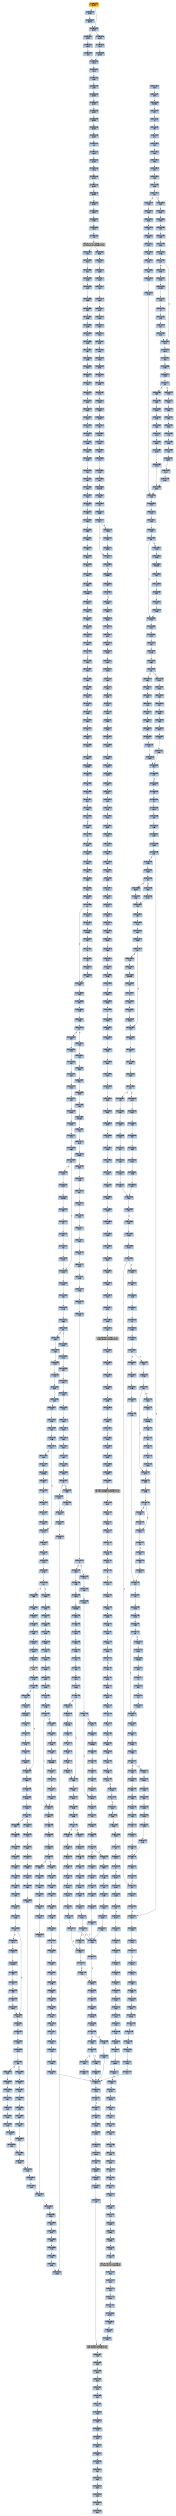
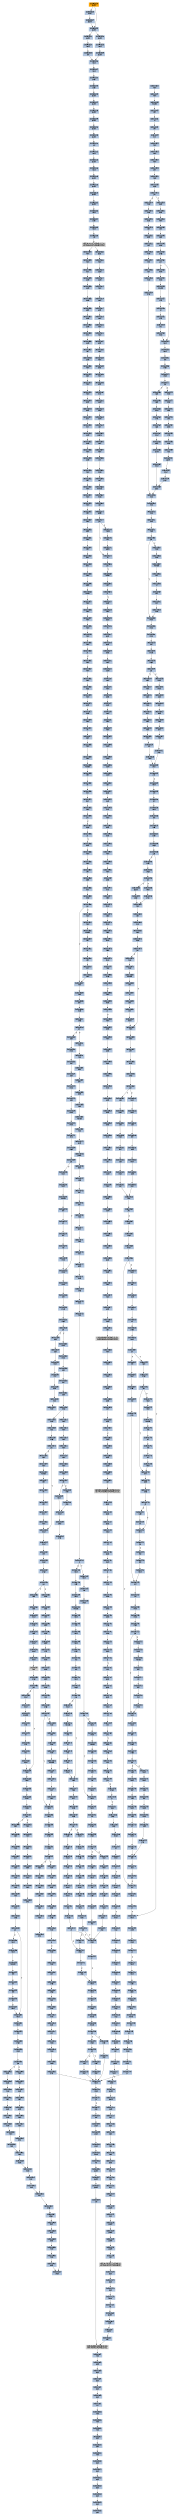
edge "0x00ce0302 movl" -> "0x00ce0305 movl": now "0x00ce02bf cmpl" -> "0x00ce0305 movl"
